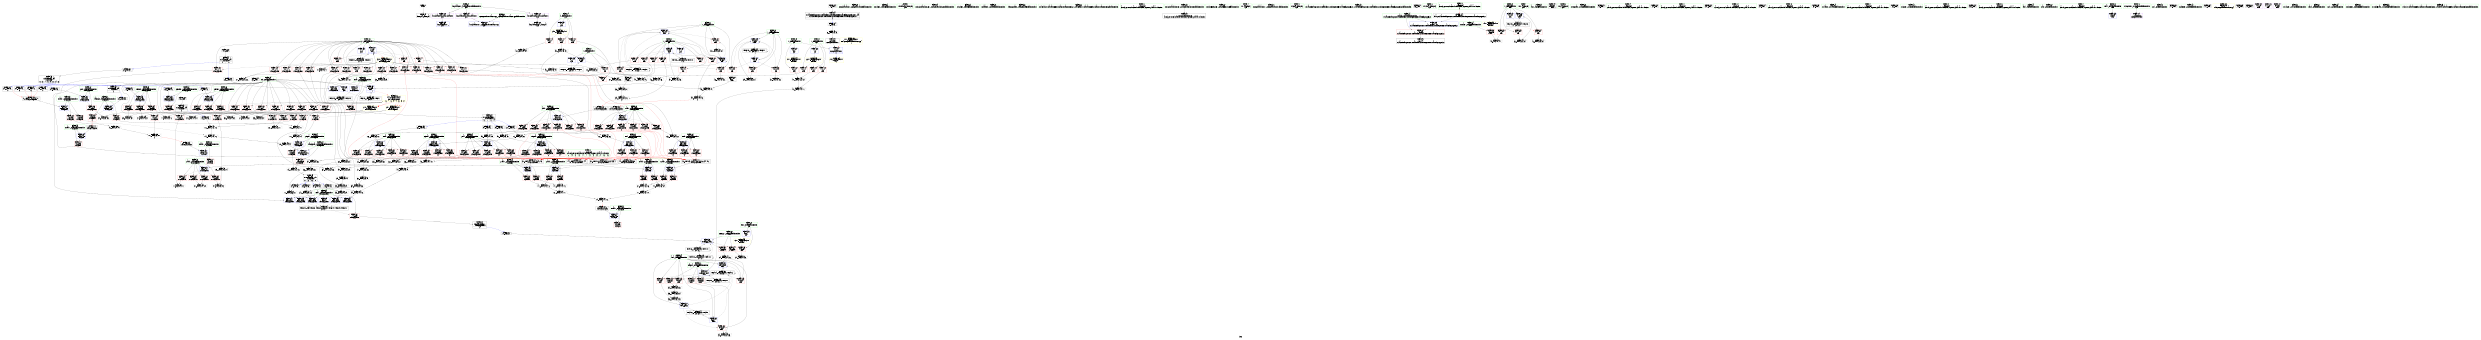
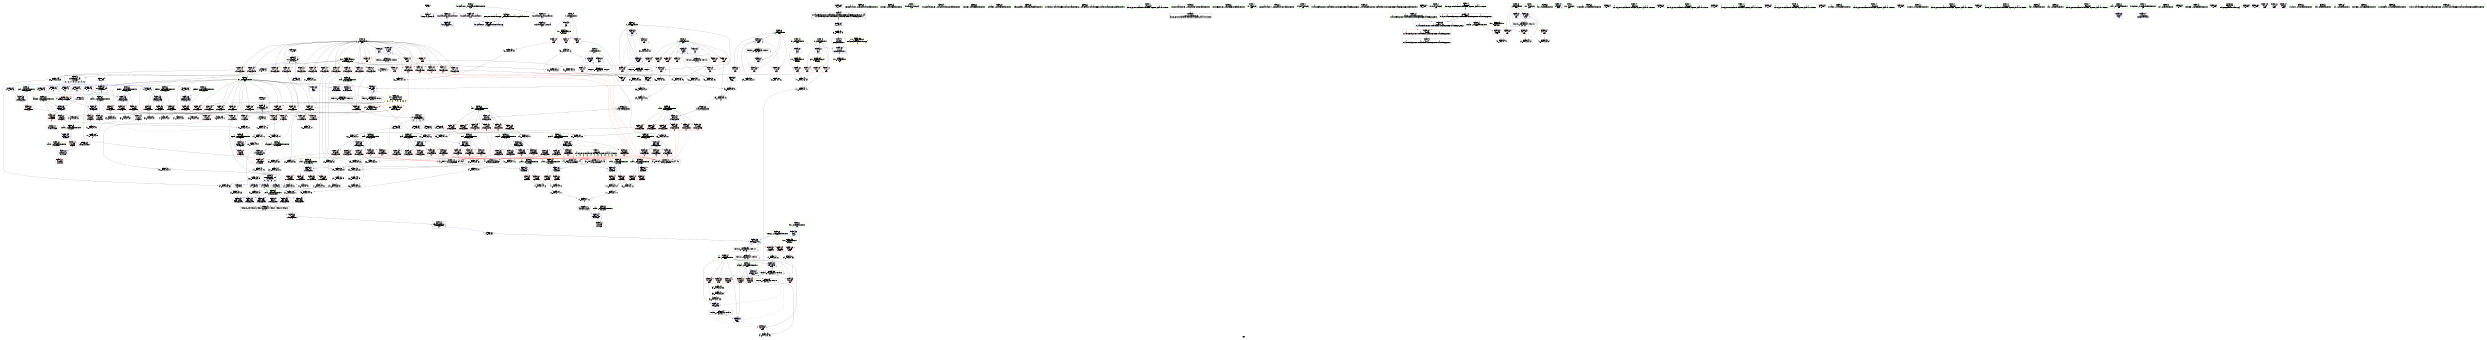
node "NodeID: 499": added
